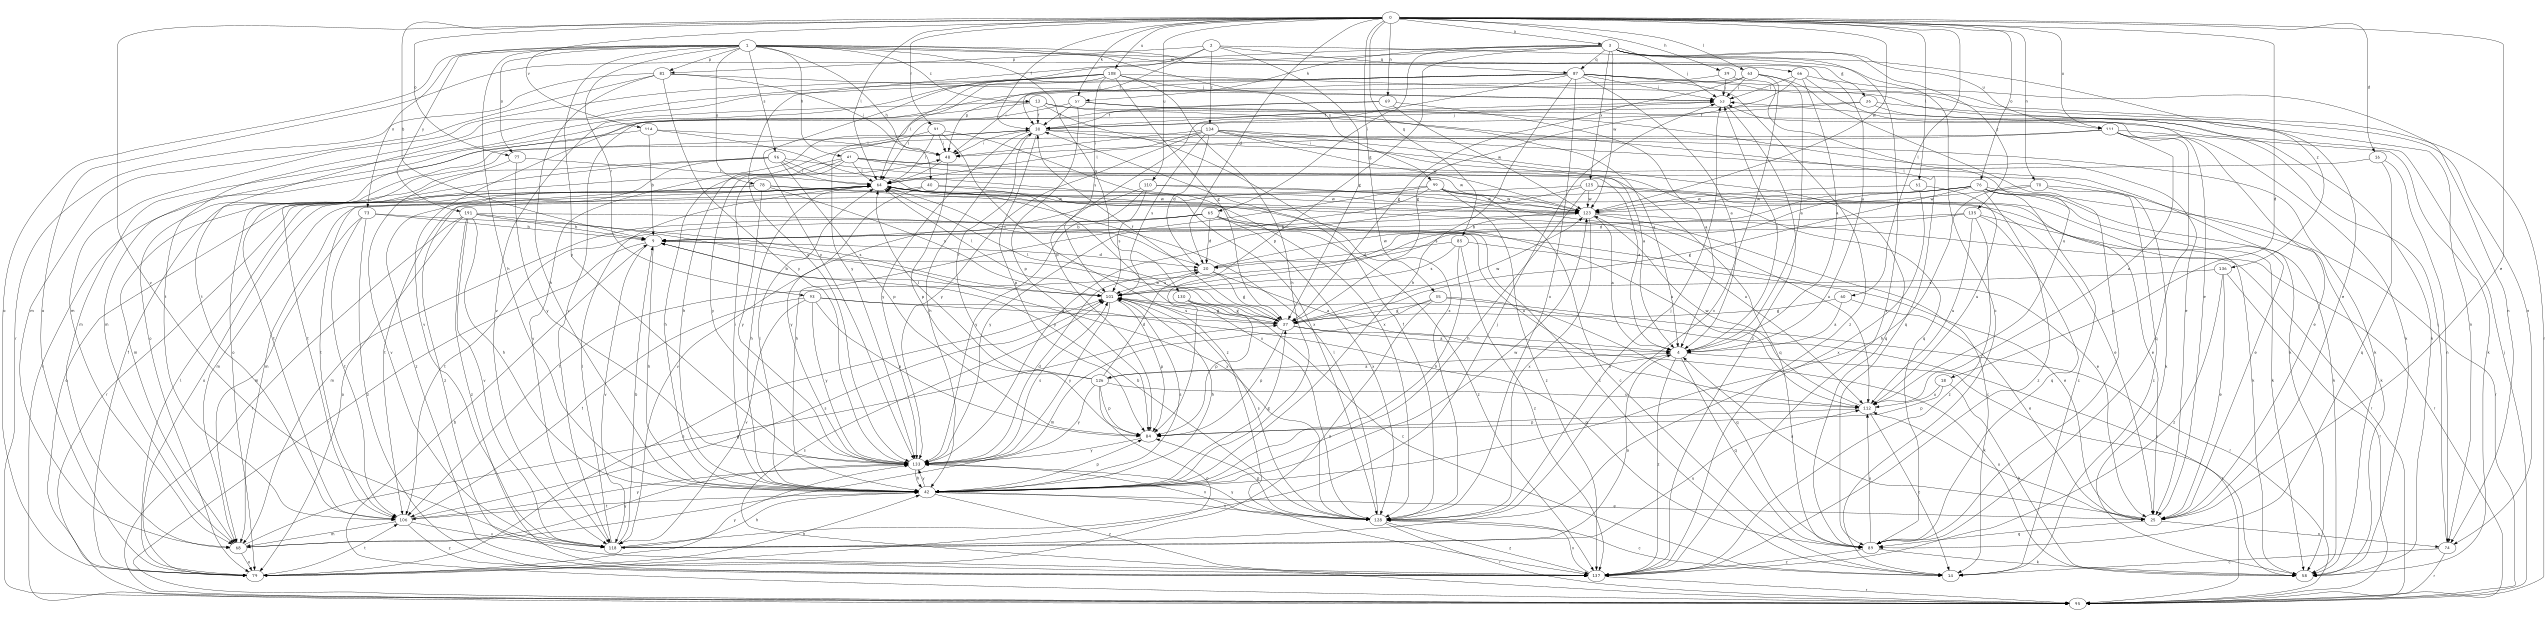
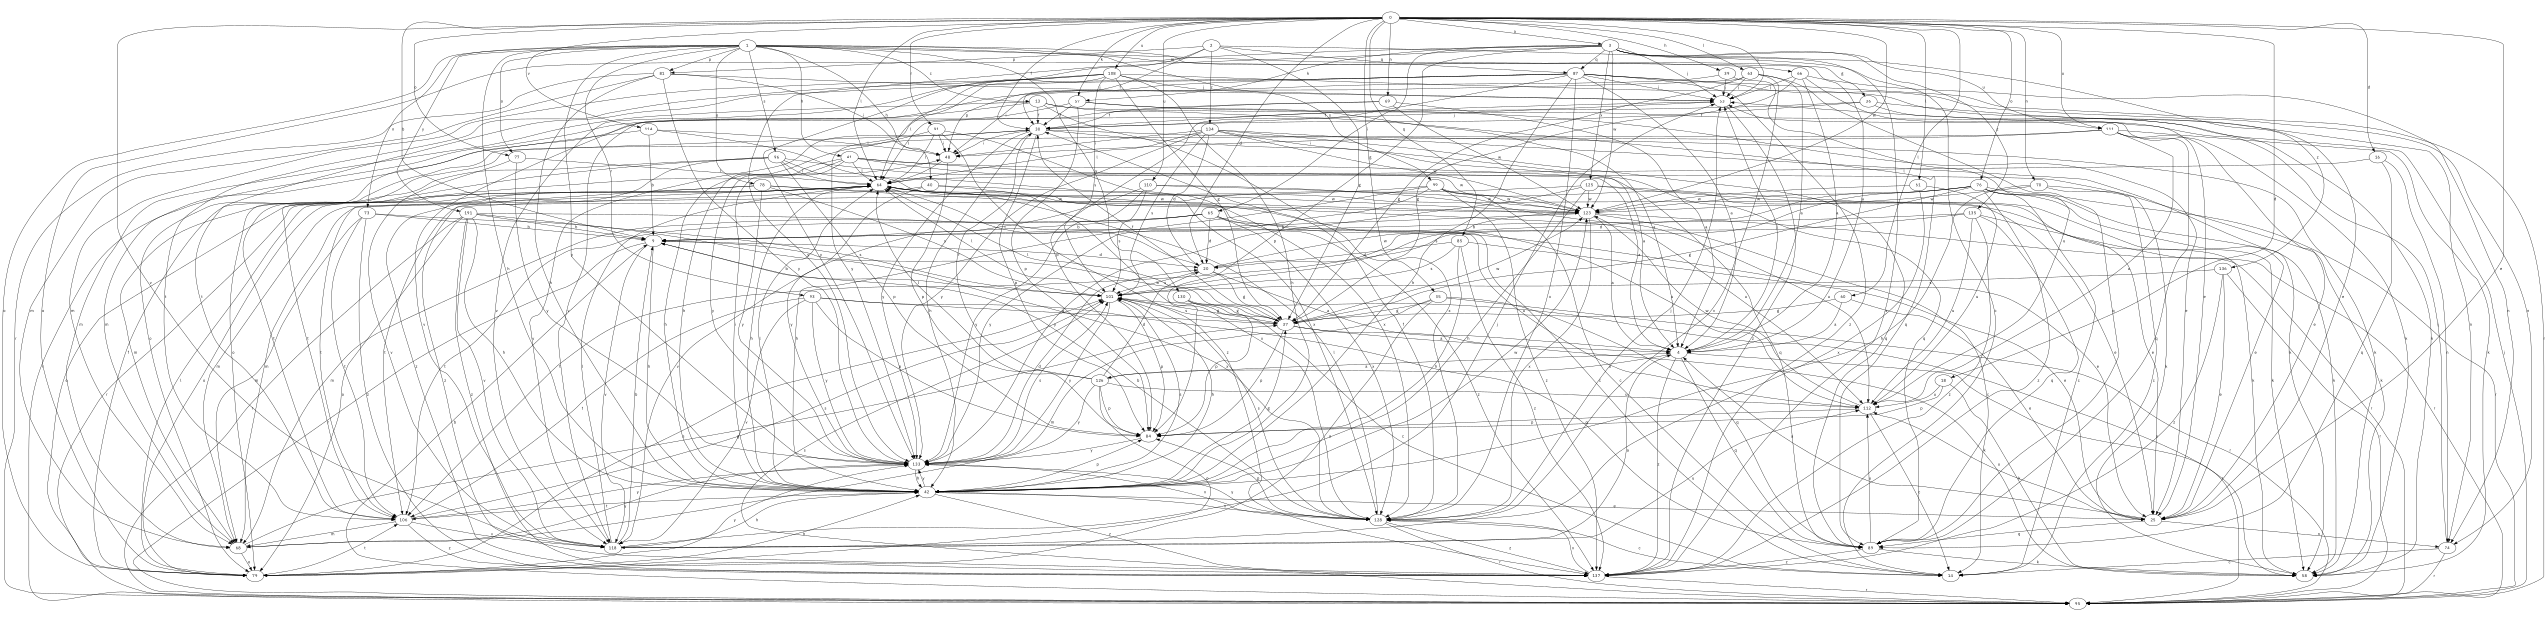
edge "0" -> "53": added, label "j"
